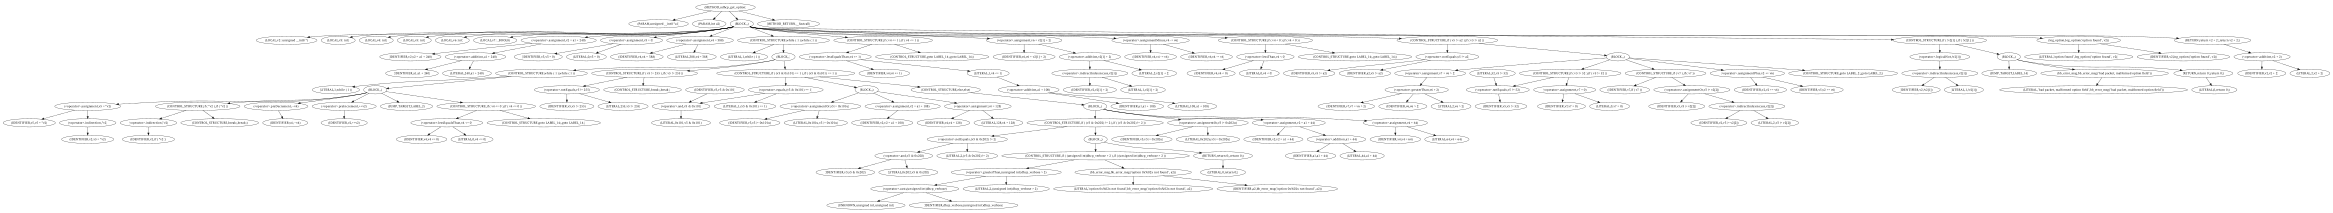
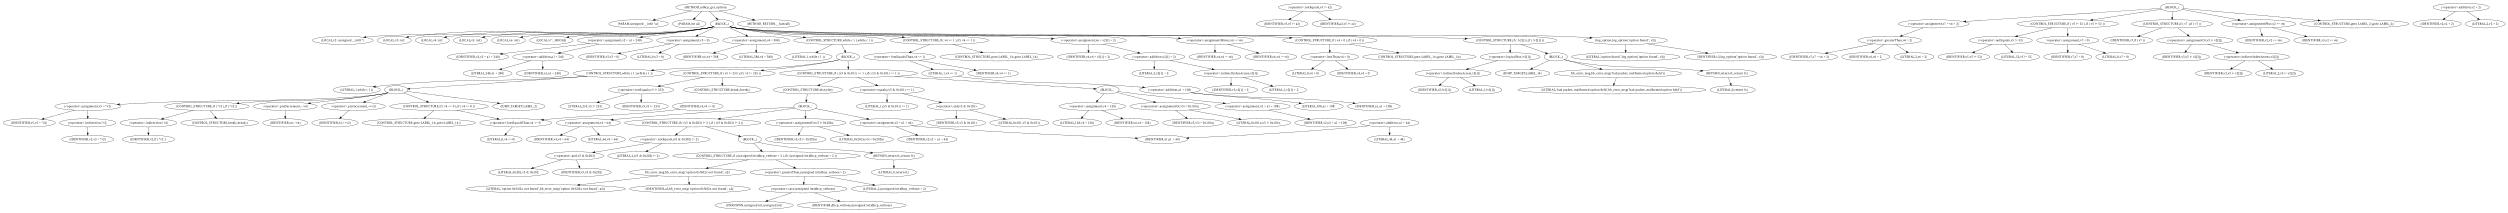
node "(CONTROL_STRUCTURE,if ( v5 != a2 ),if ( v5 != a2 ))": removed
node "(RETURN,return v2 + 2;,return v2 + 2;)": removed
edge "(LITERAL,52,v5 != 52)" -> "(<operator>.notEquals,v5 != 52)": reversed
edge "(IDENTIFIER,v3,v3 & 0x101)" -> "(<operator>.and,v3 & 0x101)": reversed
edge "(<operator>.lessEqualsThan,v4 <= 0)" -> "(IDENTIFIER,v4,v4 <= 0)": reversed
edge "(<operator>.assignment,v2 = a1 + 44)" -> "(<operator>.addition,a1 + 44)": now "(<operator>.assignment,v2 = a1 + 44)" -> "(IDENTIFIER,a1,a1 + 44)"
